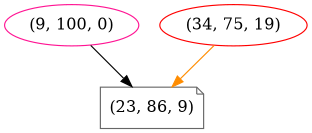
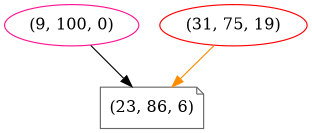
node "(34, 75, 19)": label "(34, 75, 19)" -> "(31, 75, 19)"
node "(23, 86, 9)": label "(23, 86, 9)" -> "(23, 86, 6)"
